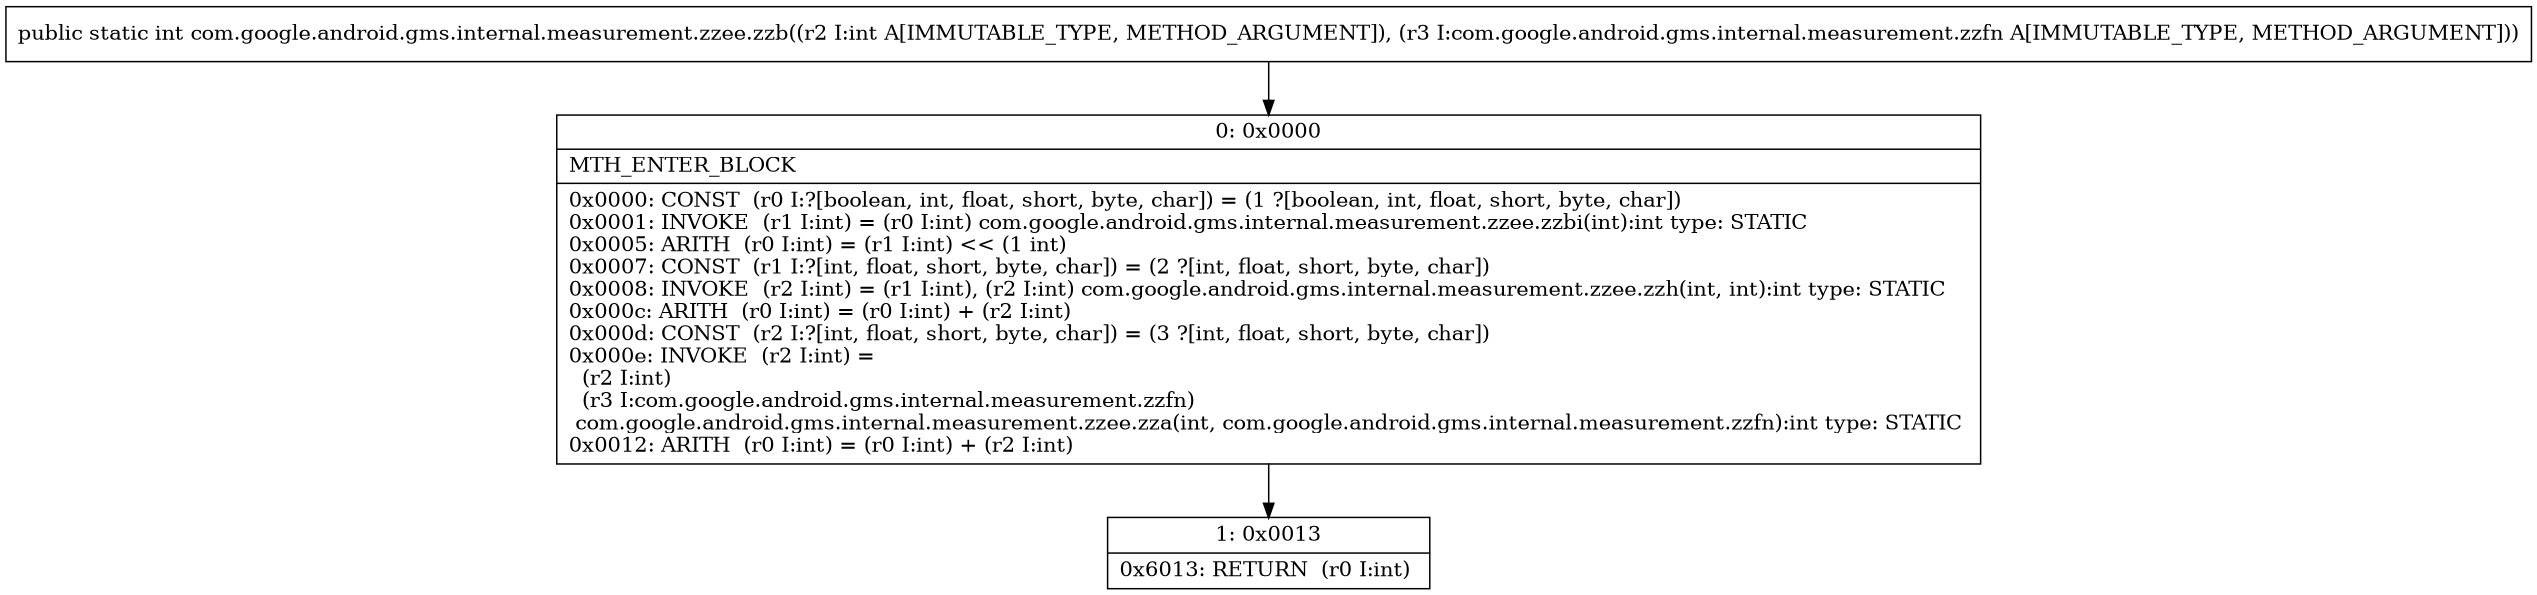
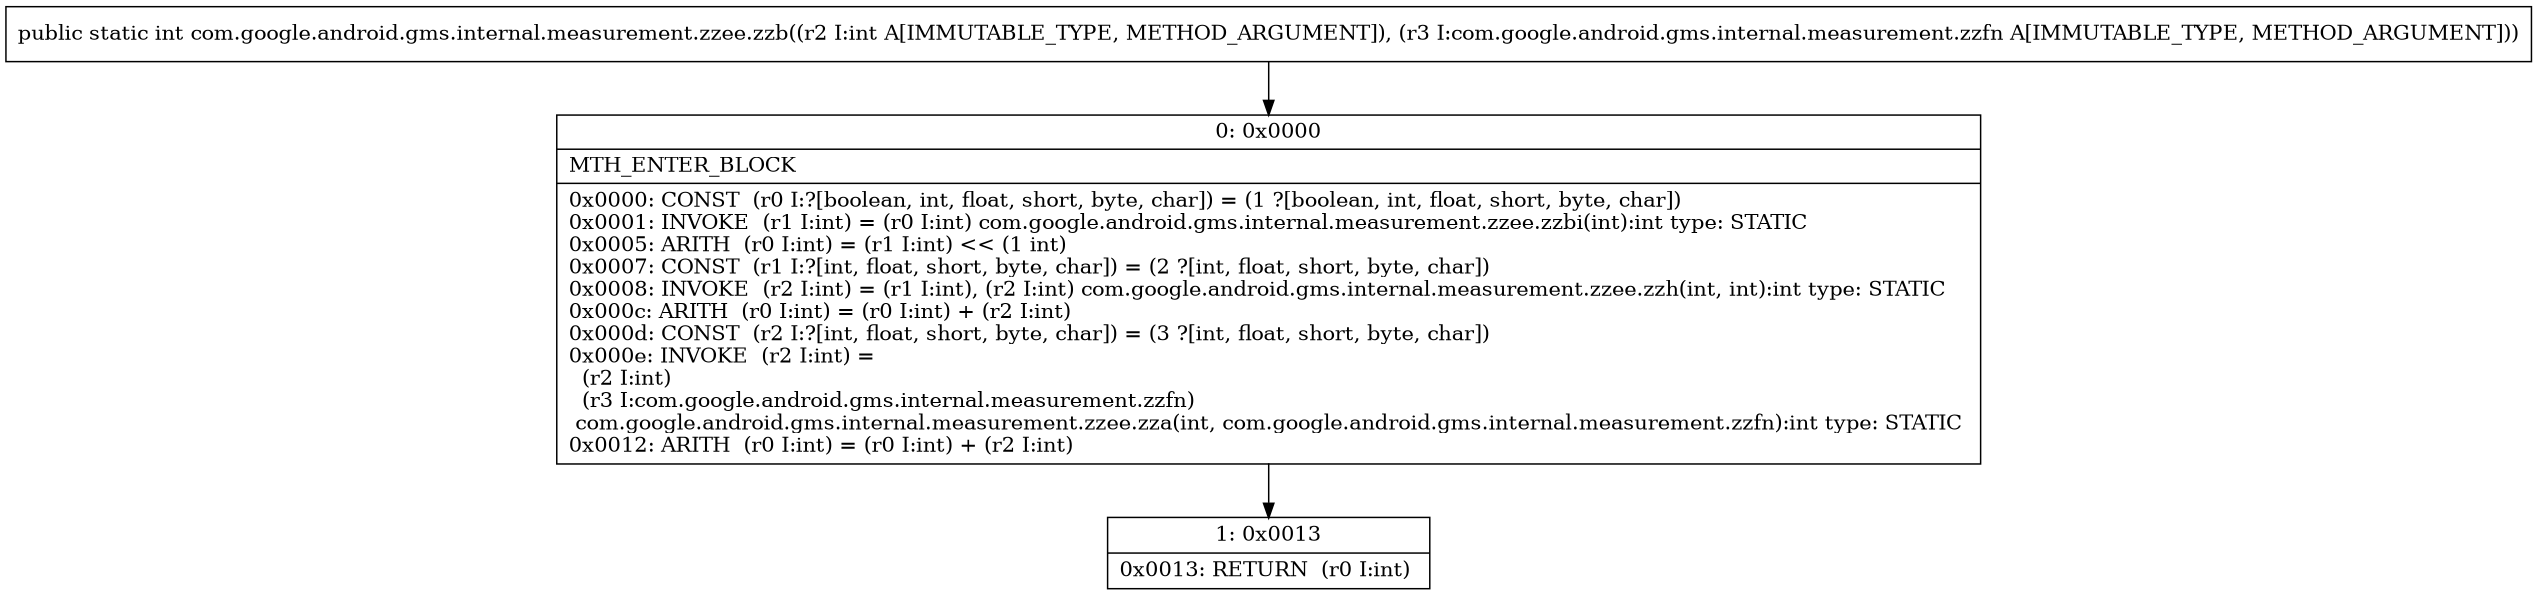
node "1: 0x0013": text "0x6013: RETURN  (r0 I:int)" -> "0x0013: RETURN  (r0 I:int)"
